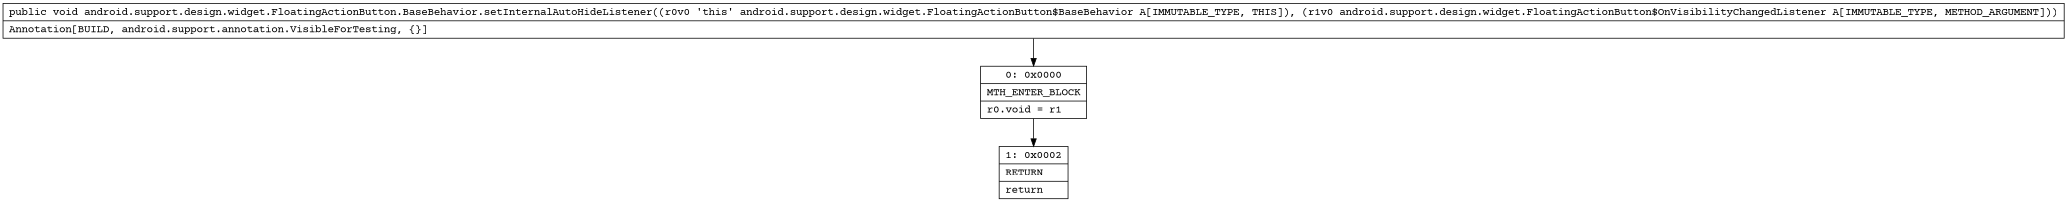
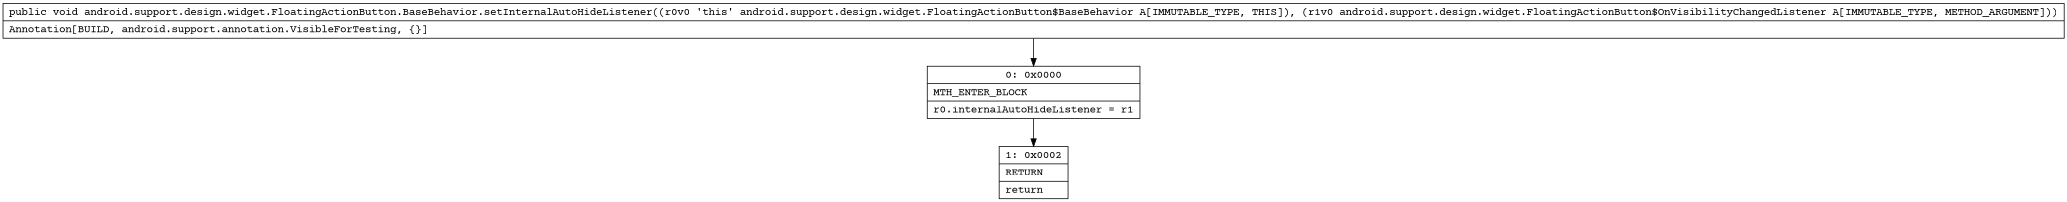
node "0: 0x0000": text "r0.void = r1" -> "r0.internalAutoHideListener = r1"
